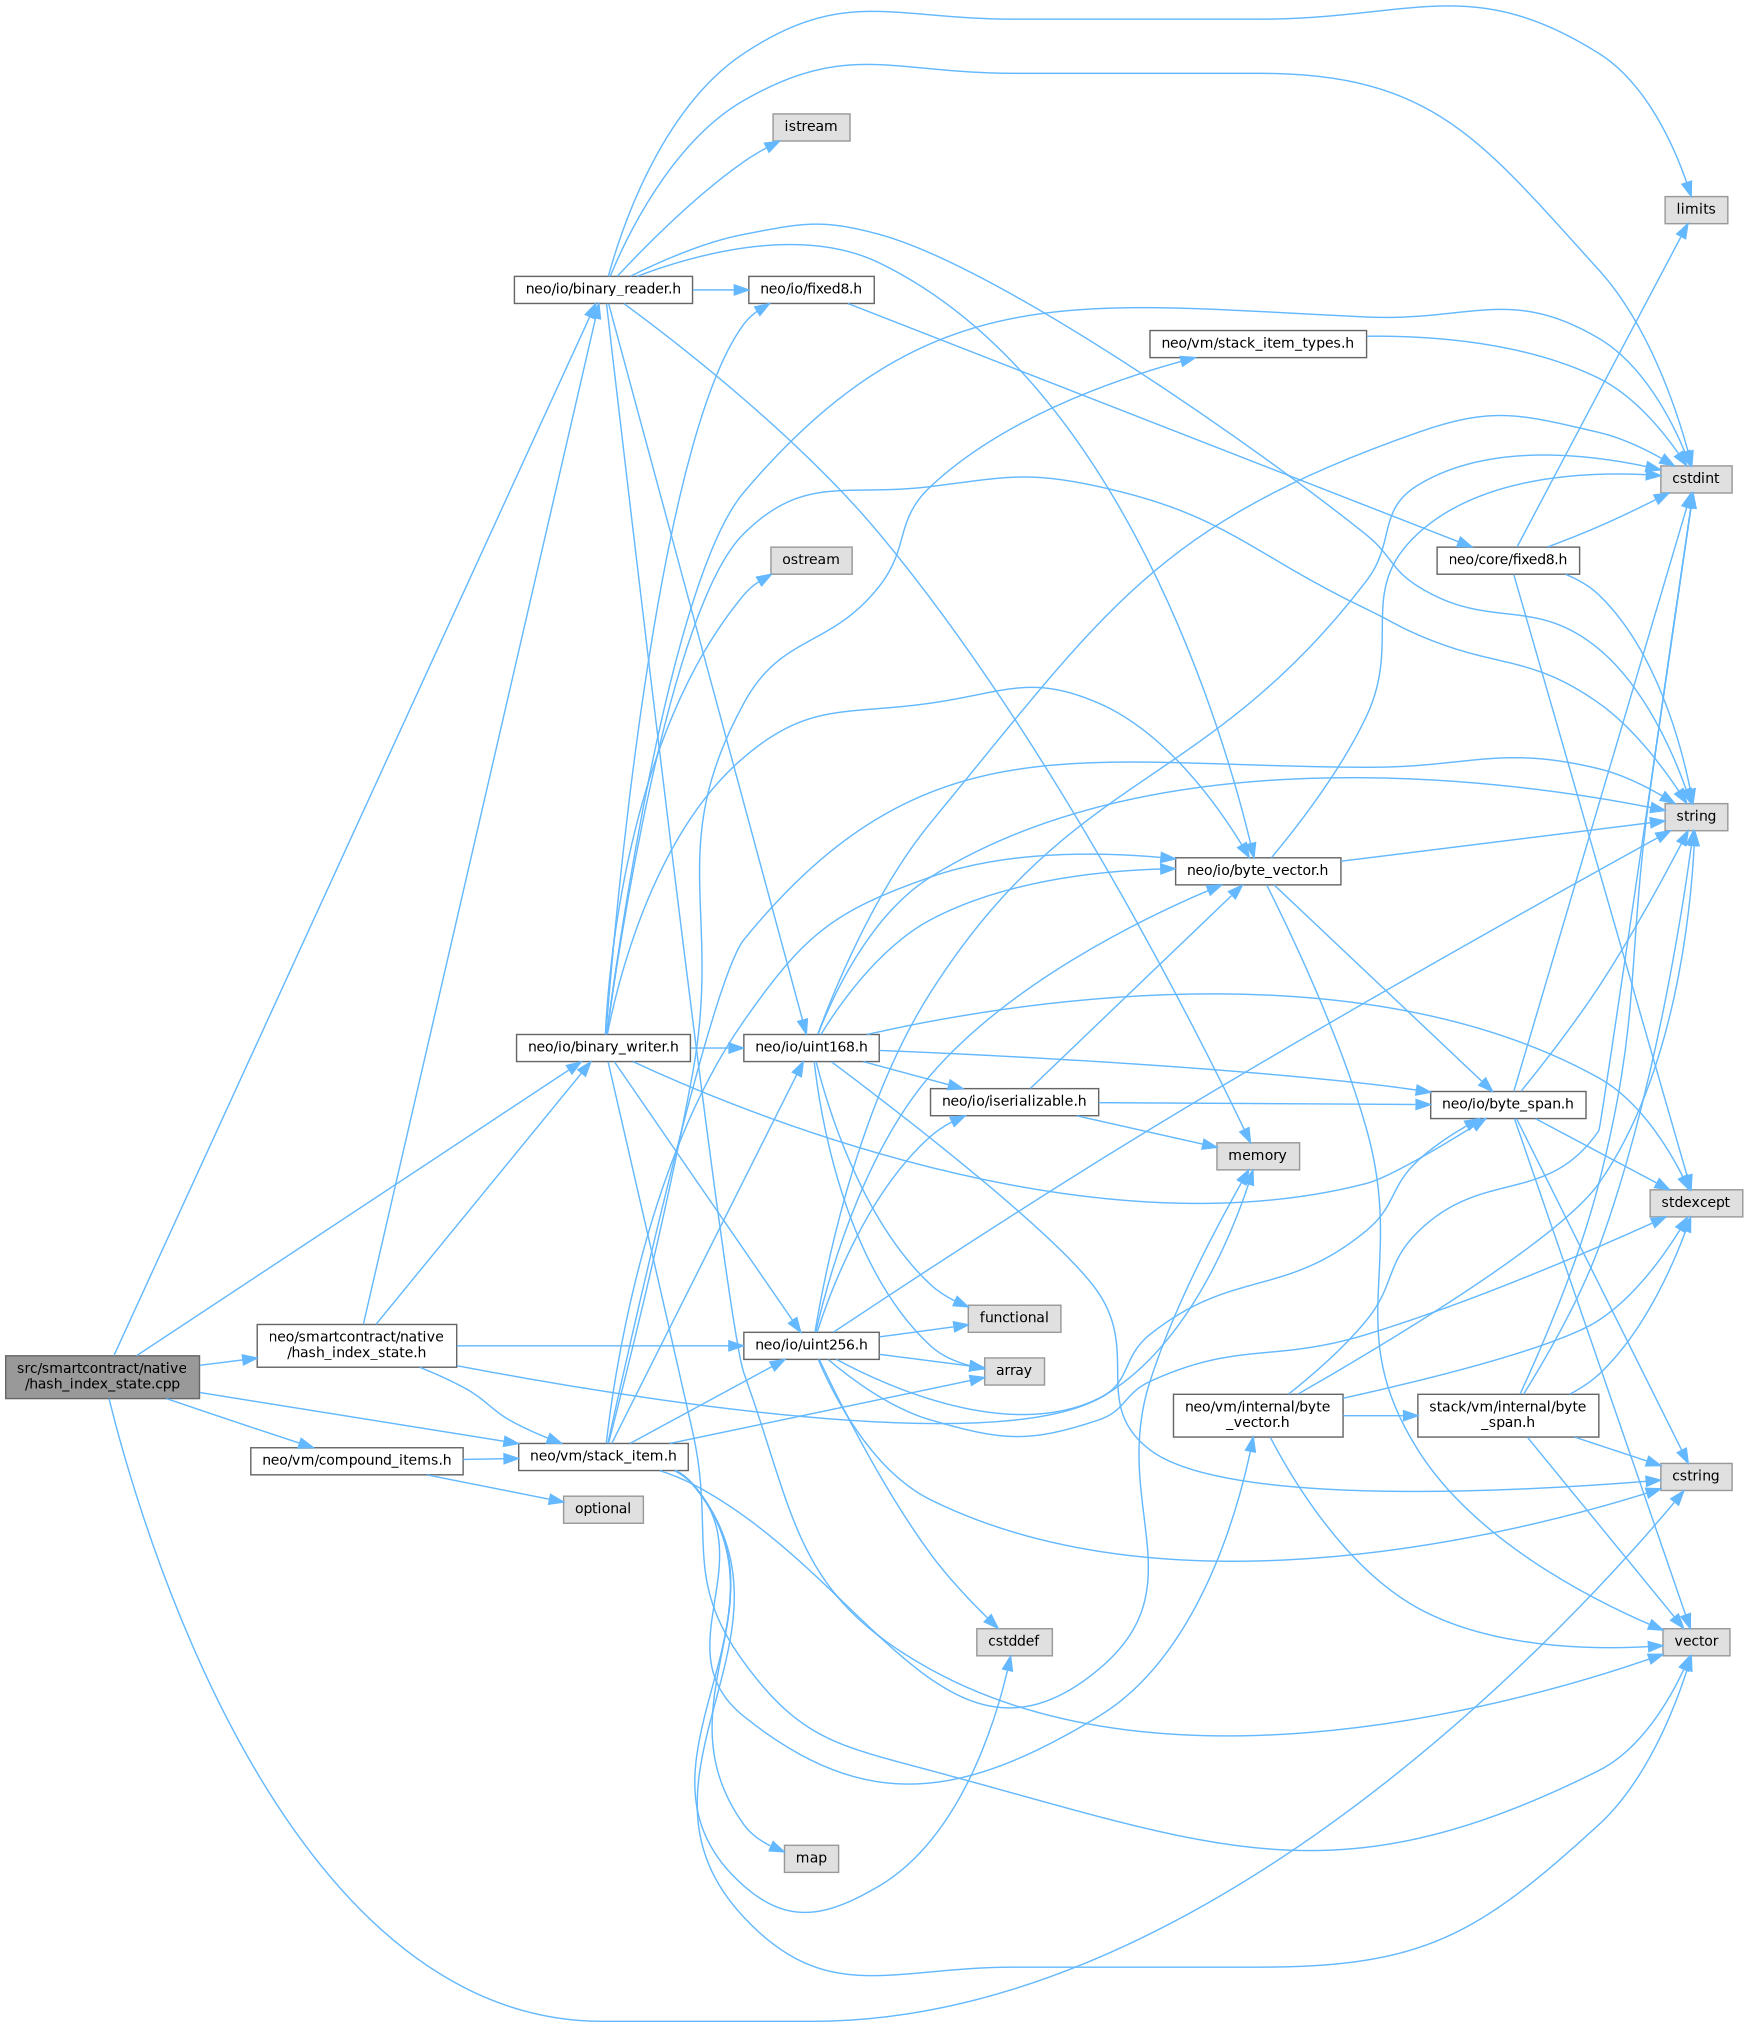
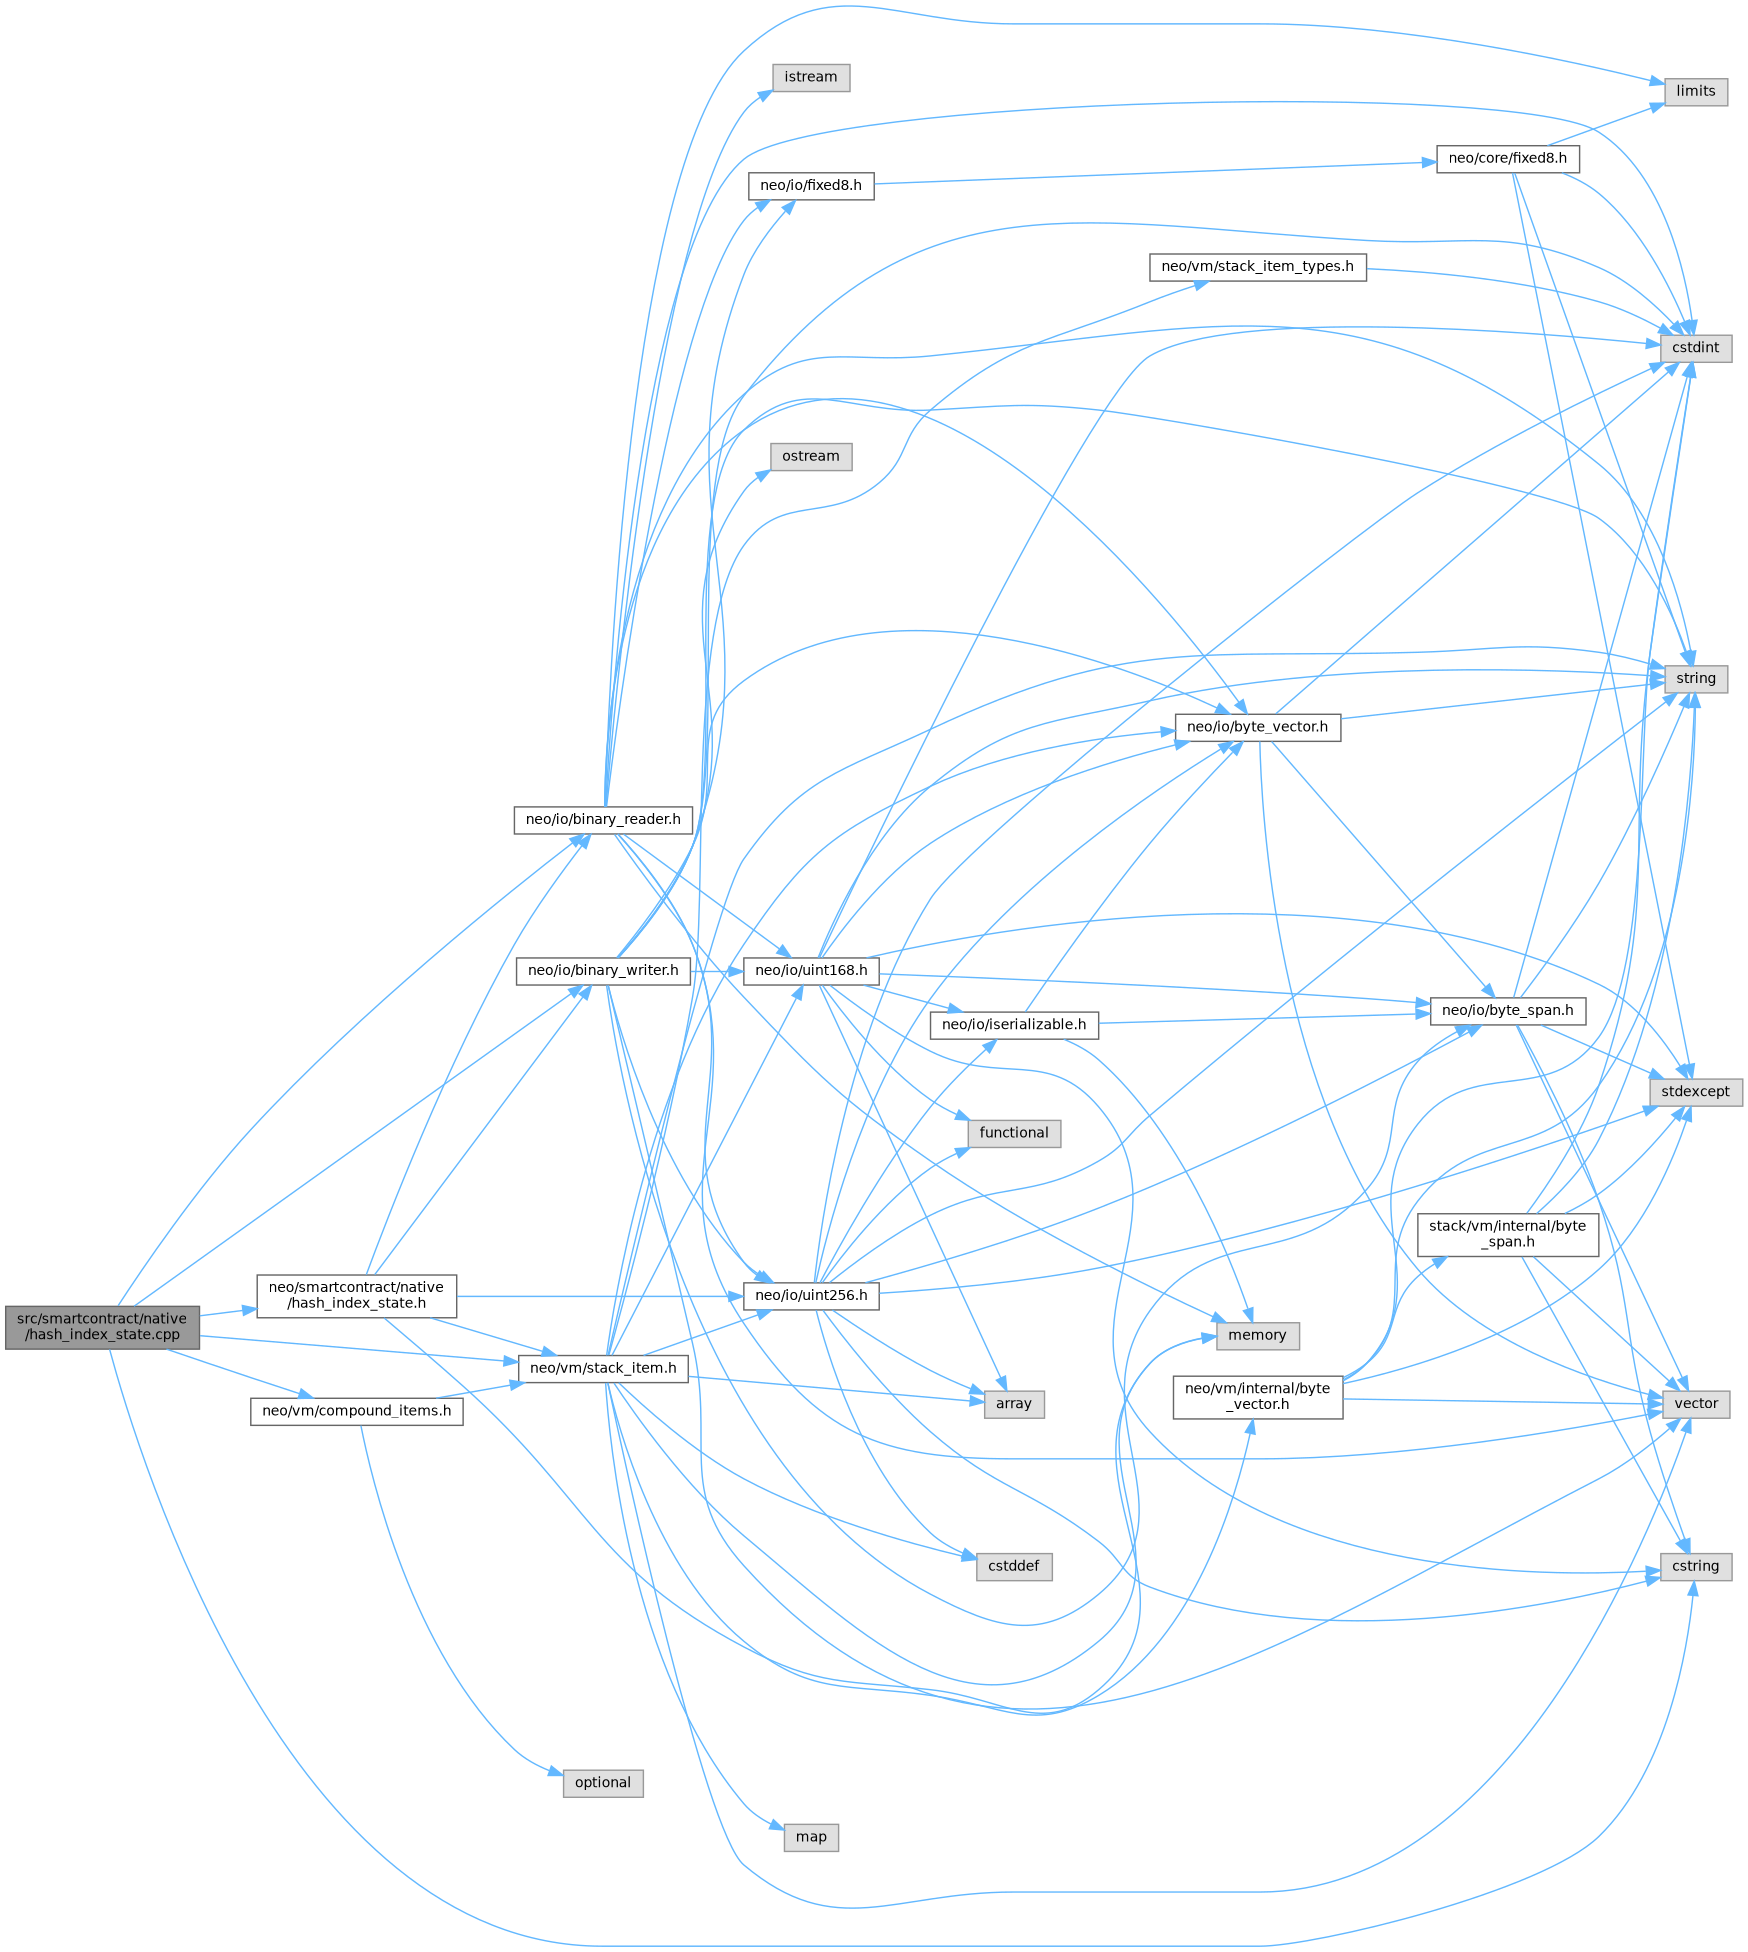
edge "neo/io/binary_reader.h" -> "neo/io/uint256.h": added
